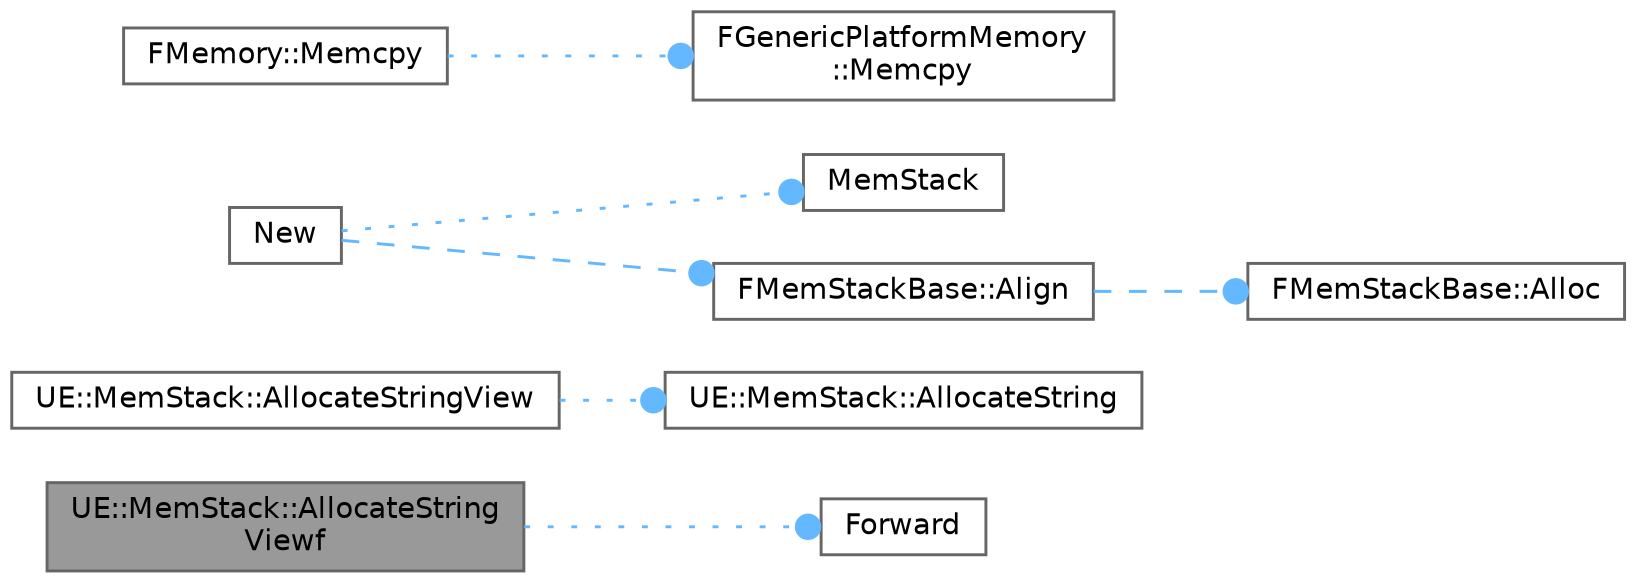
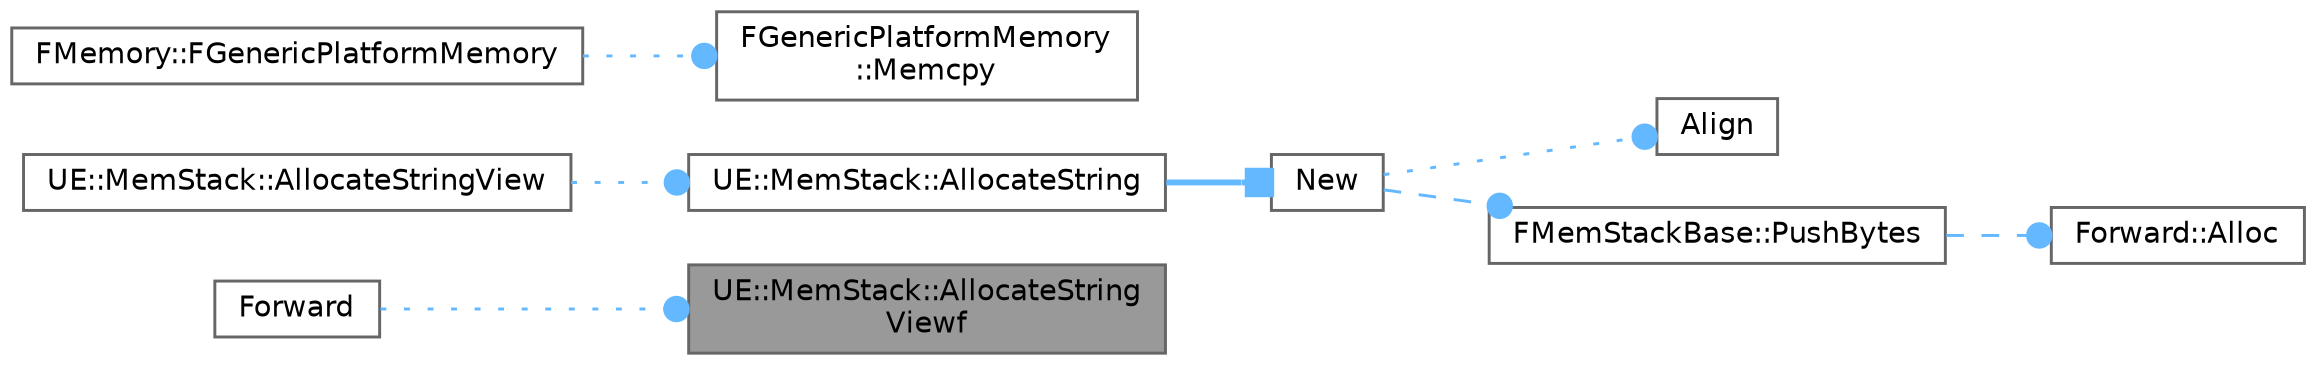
node "FMemory::Memcpy": label "FMemory::Memcpy" -> "FMemory::FGenericPlatformMemory"
node "MemStack": label "MemStack" -> "Align"
edge "UE::MemStack::AllocateString" -> "New": added
node "FMemStackBase::Align": label "FMemStackBase::Align" -> "FMemStackBase::PushBytes"
node "FMemStackBase::Alloc": label "FMemStackBase::Alloc" -> "Forward::Alloc"
edge "UE::MemStack::AllocateString Viewf" -> "Forward": reversed
